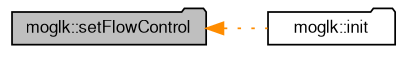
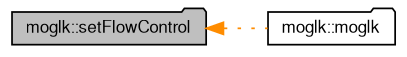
node "moglk::init": label "moglk::init" -> "moglk::moglk"
